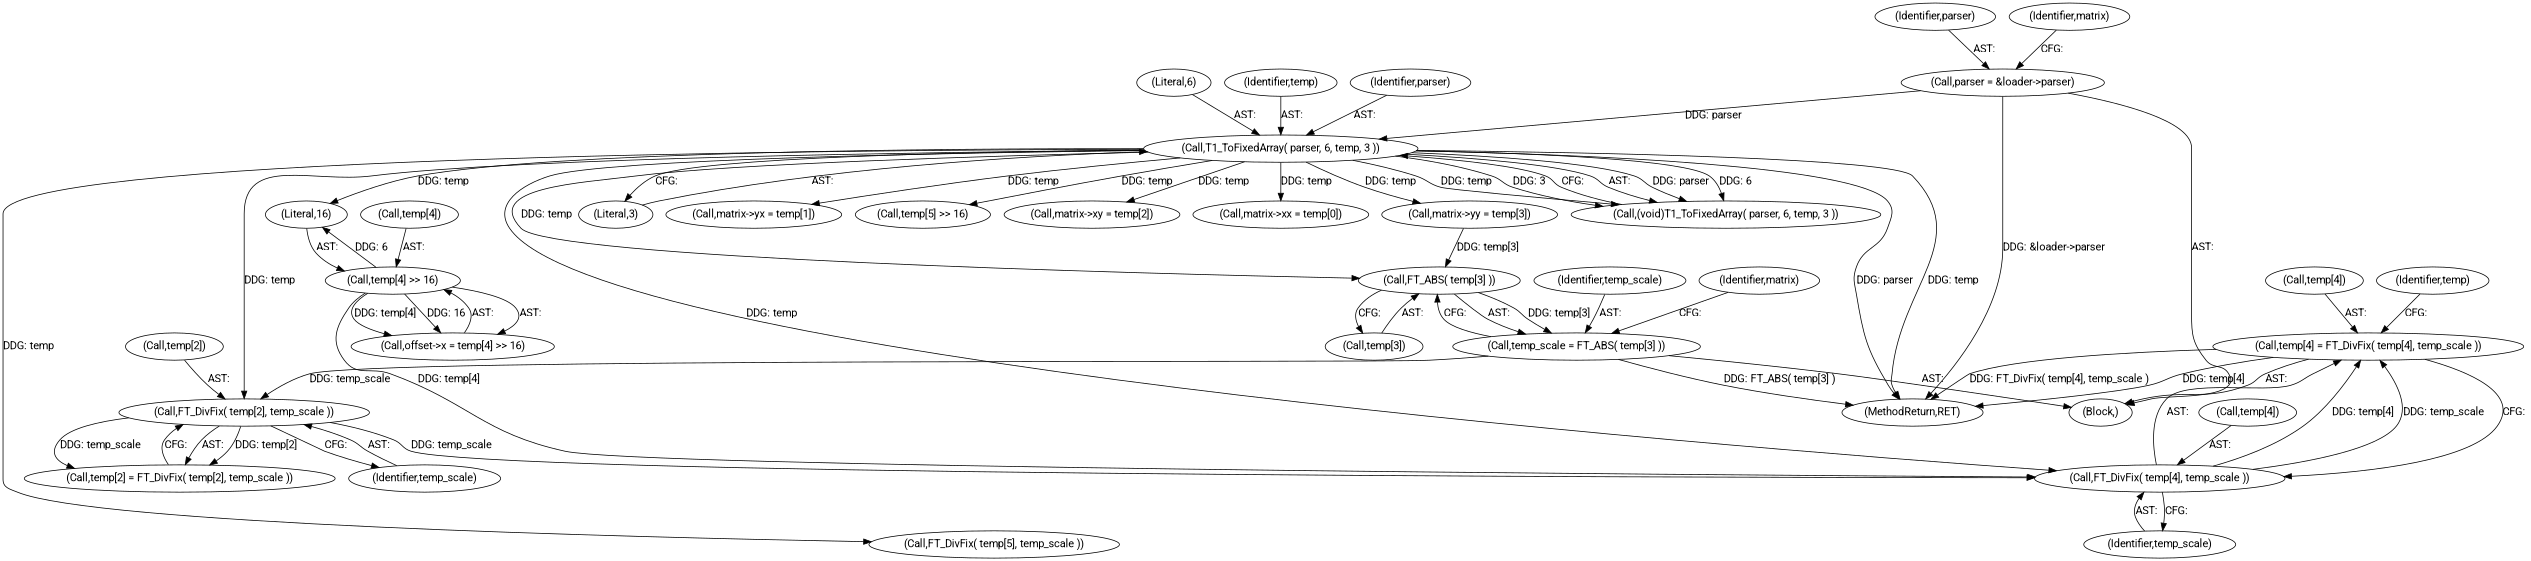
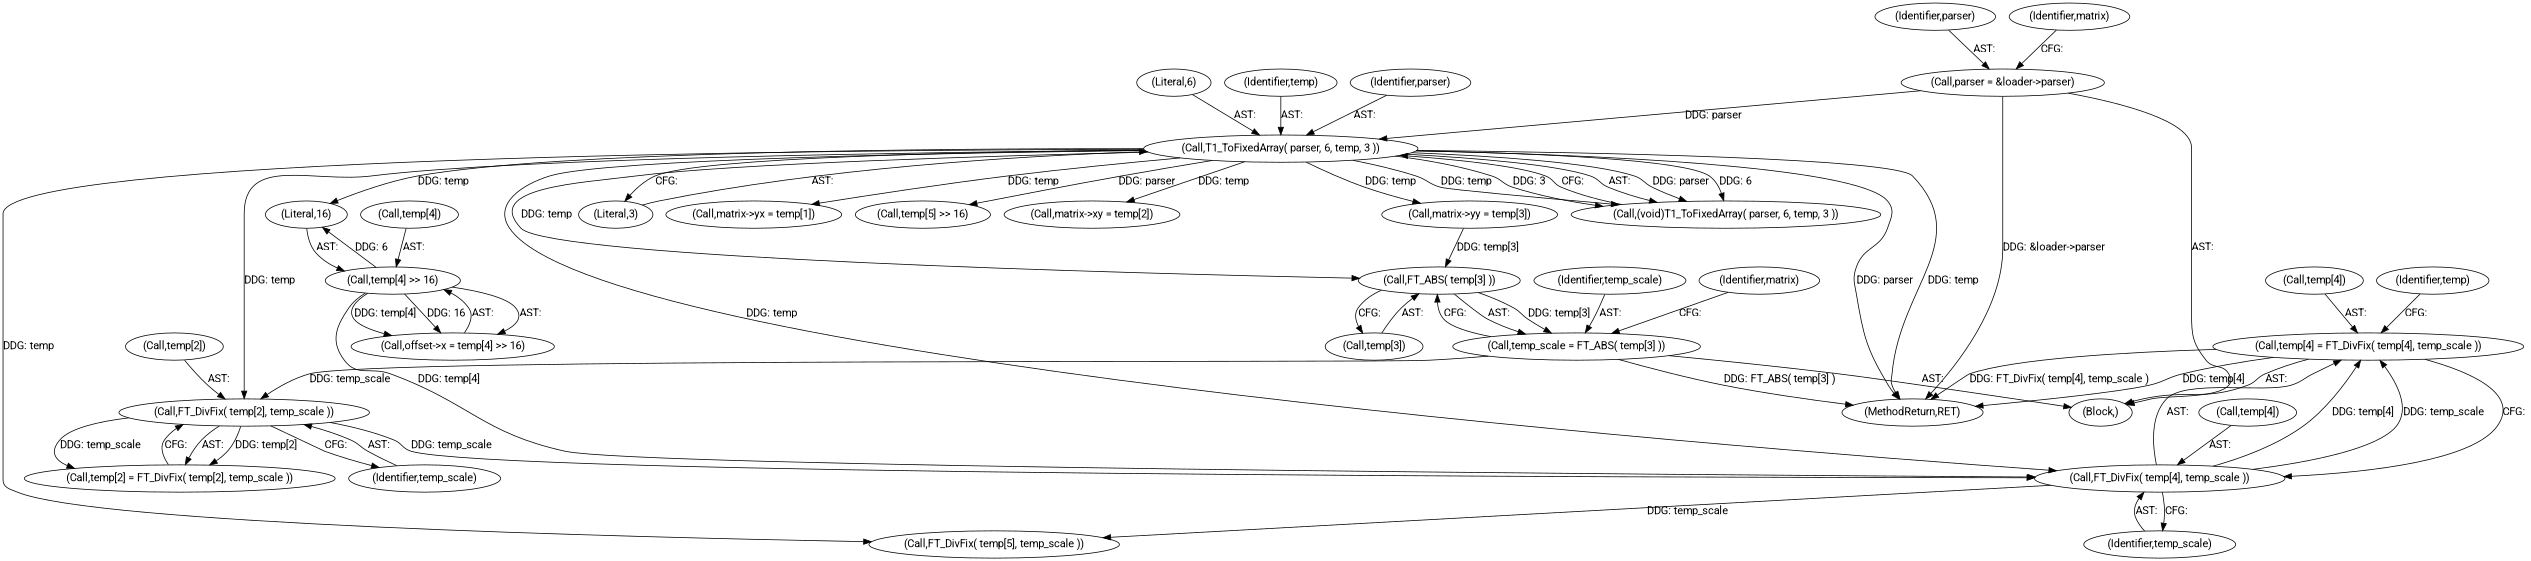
edge "(Call,T1_ToFixedArray( parser, 6, temp, 3 ))" -> "(Call,temp[5] >> 16)": label "DDG: temp" -> "DDG: parser"
node "(Call,matrix->xx = temp[0])": removed
edge "(Call,FT_DivFix( temp[4], temp_scale ))" -> "(Call,FT_DivFix( temp[5], temp_scale ))": added, label "DDG: temp_scale"
